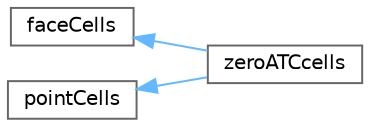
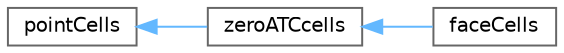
edge "zeroATCcells" -> "faceCells": reversed
